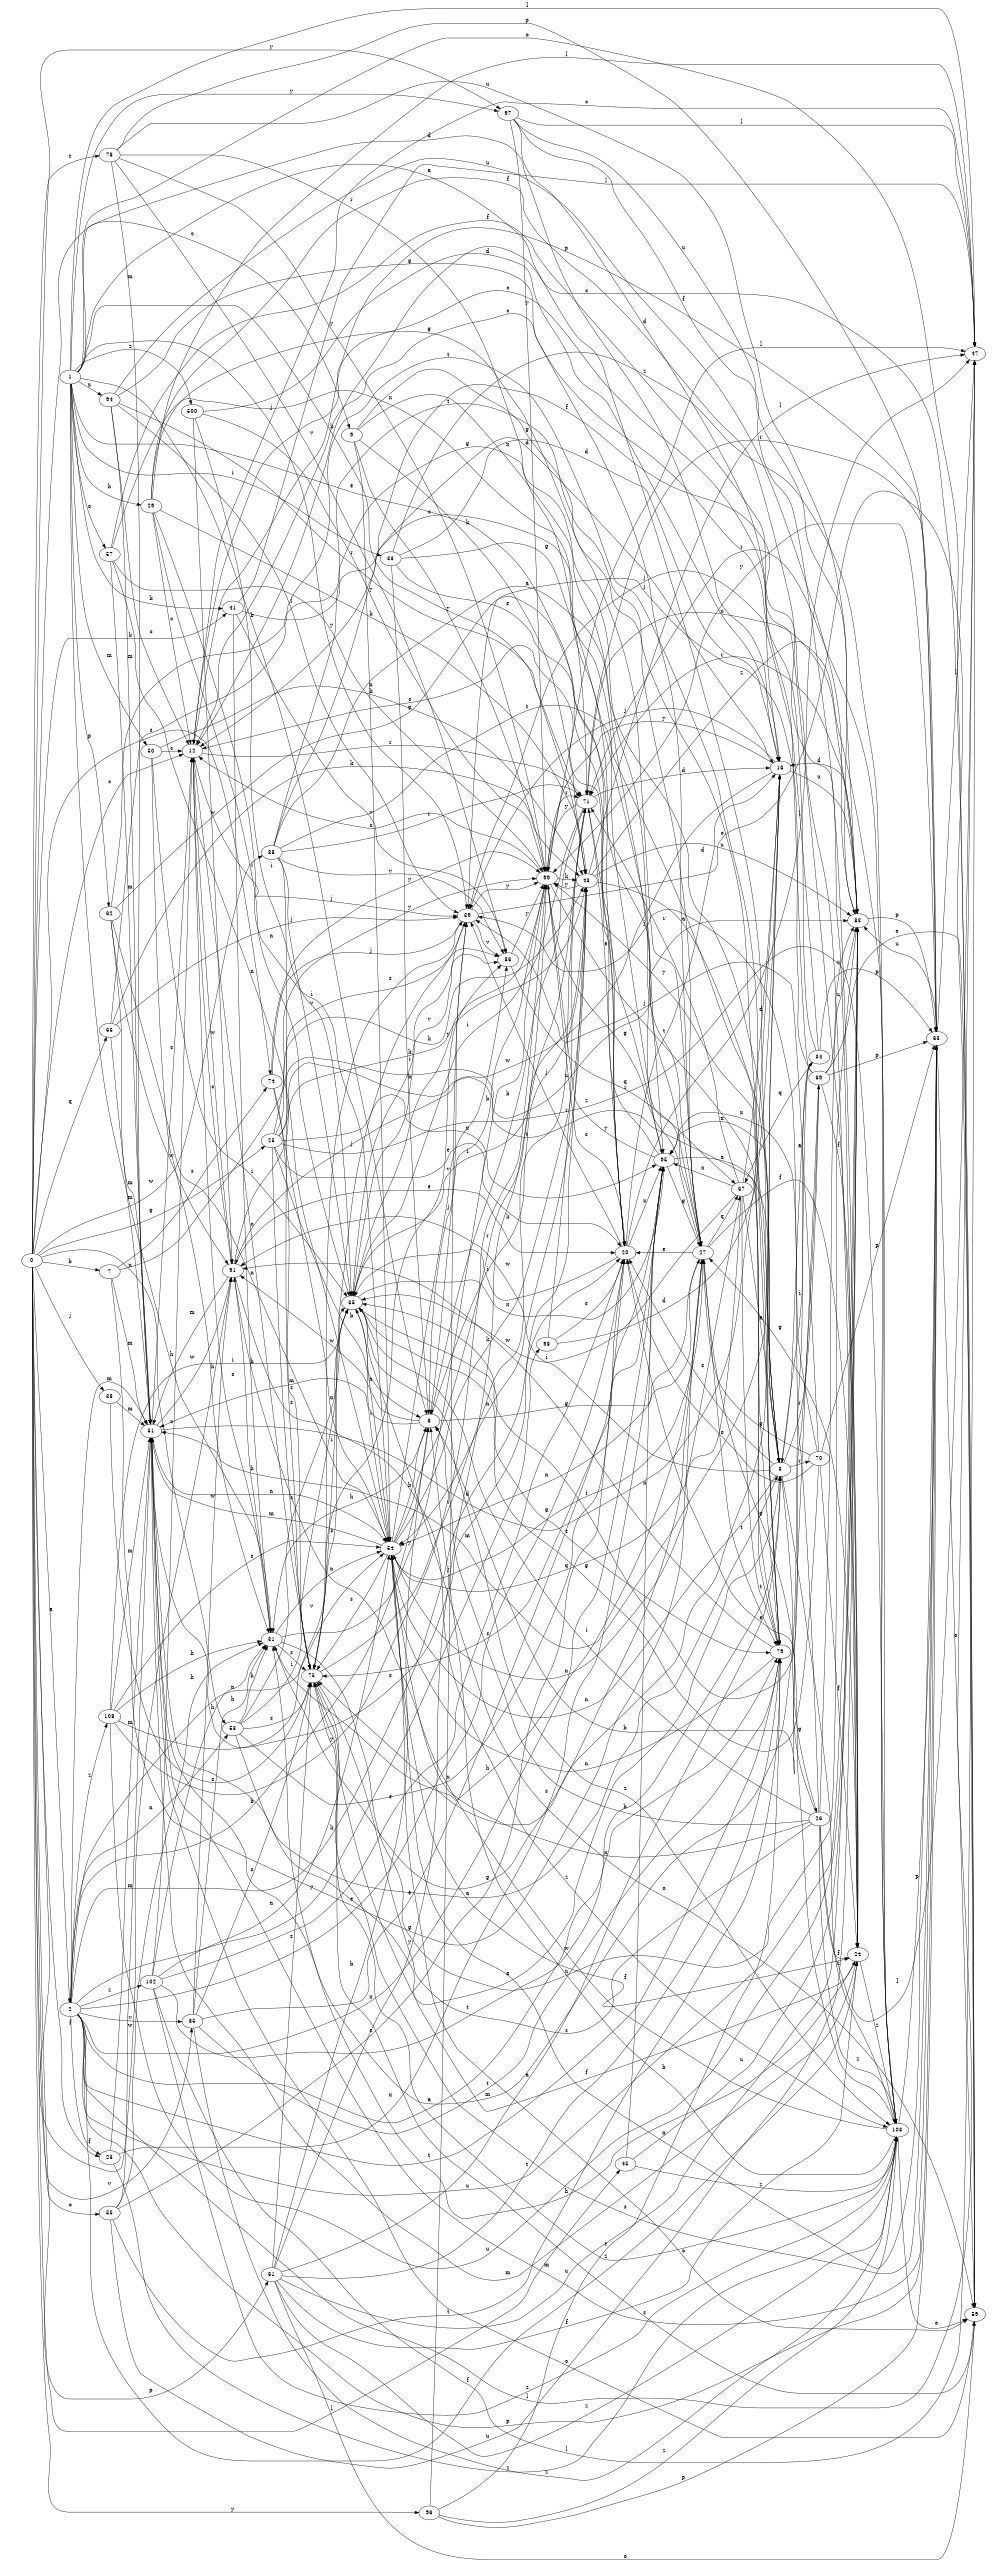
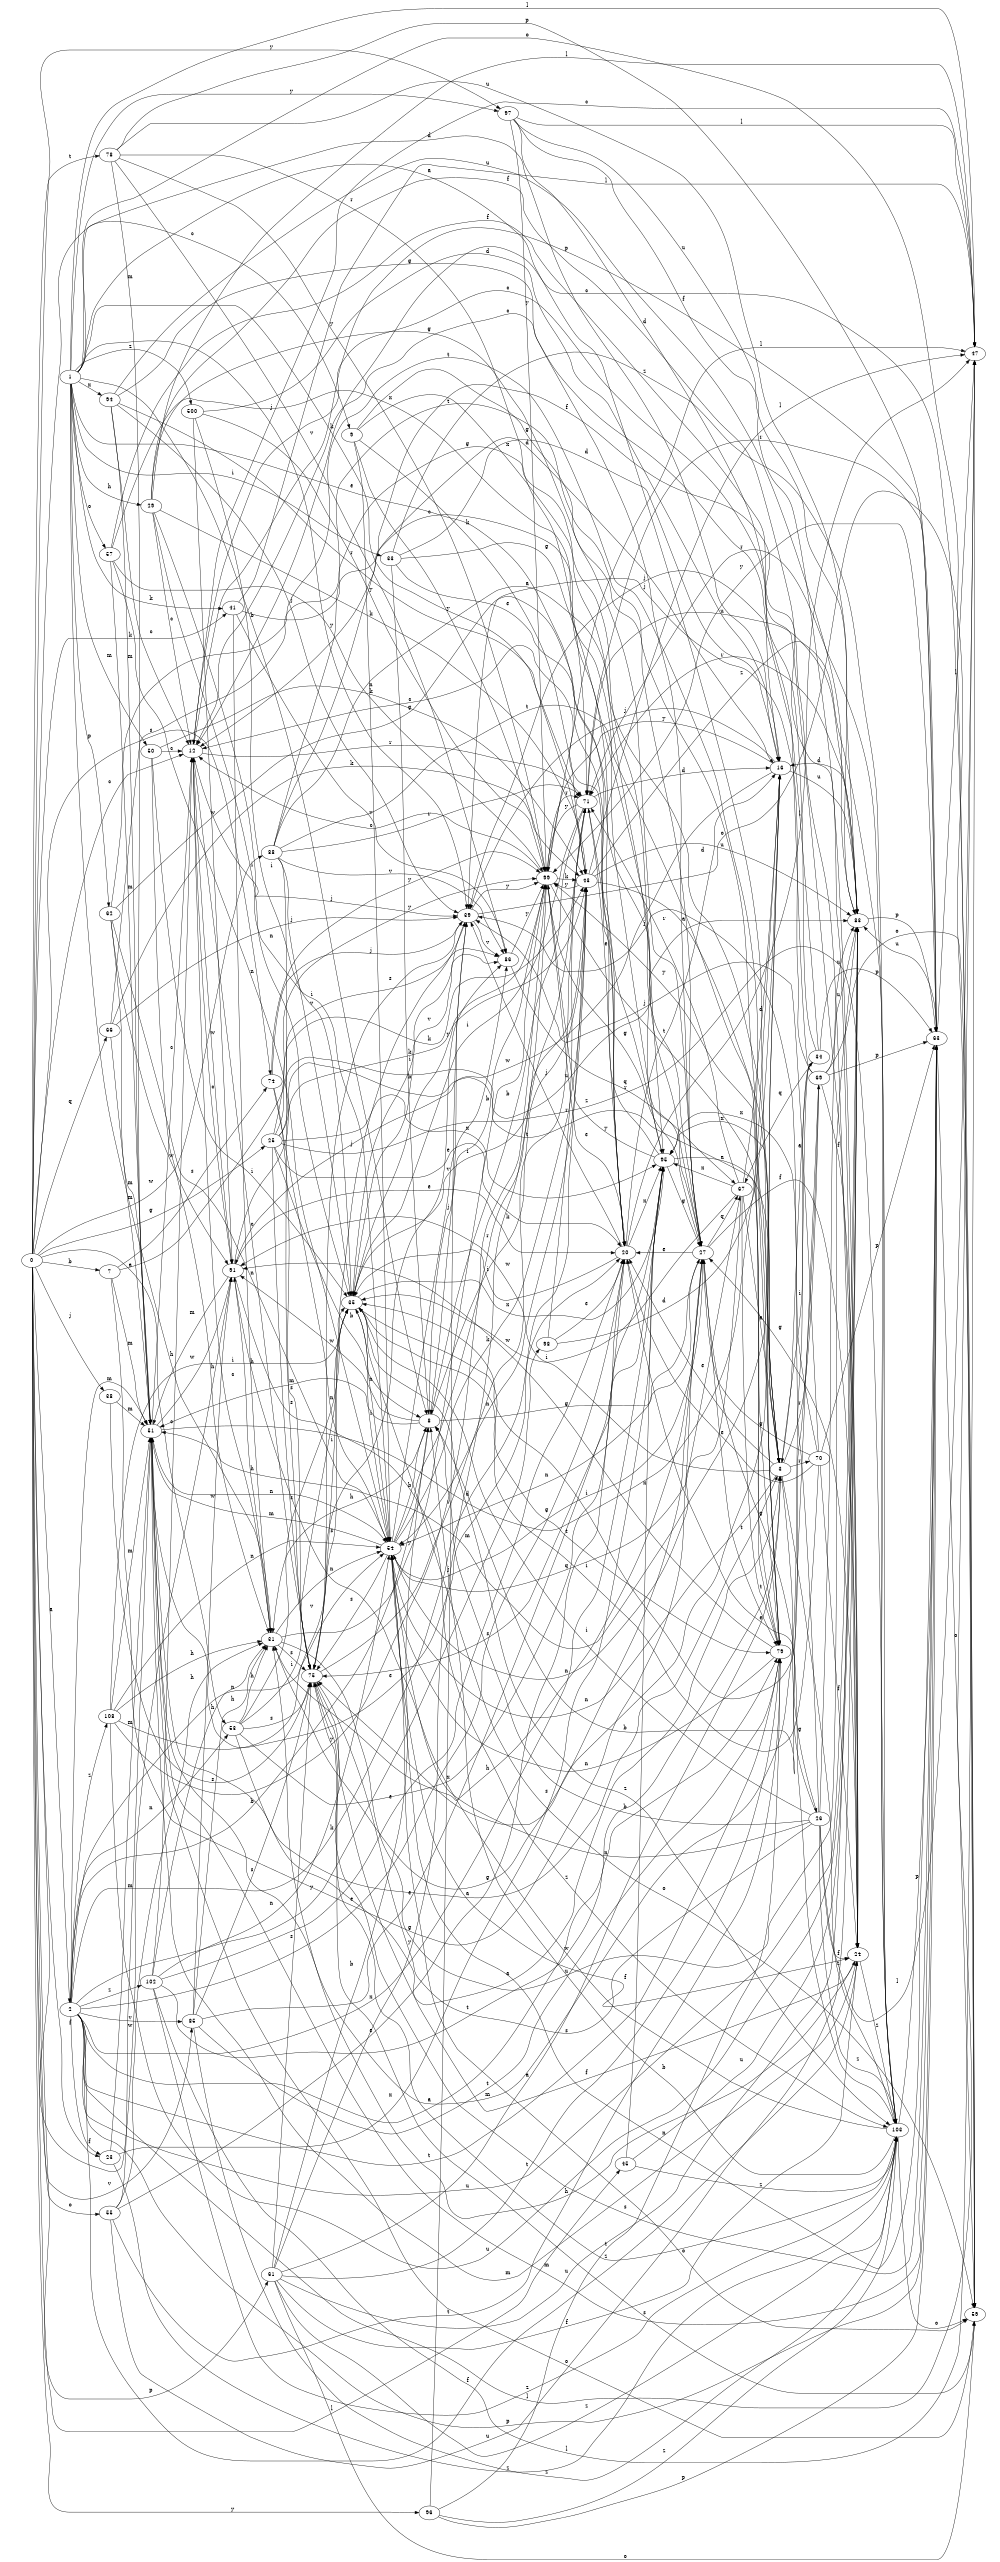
edge "0" -> "53": label "n" -> "a"
edge "108" -> "54": label "s" -> "n"
edge "70" -> "35": label "g" -> "i"
